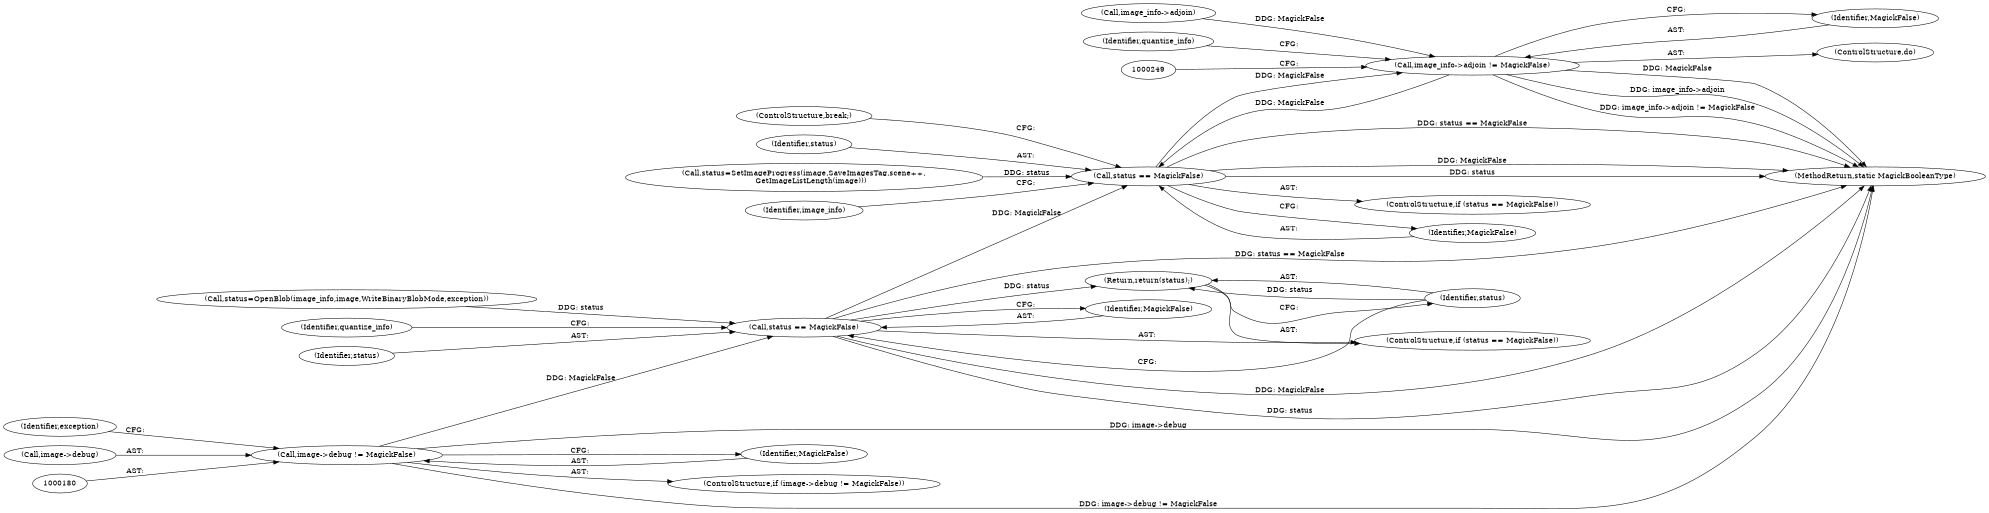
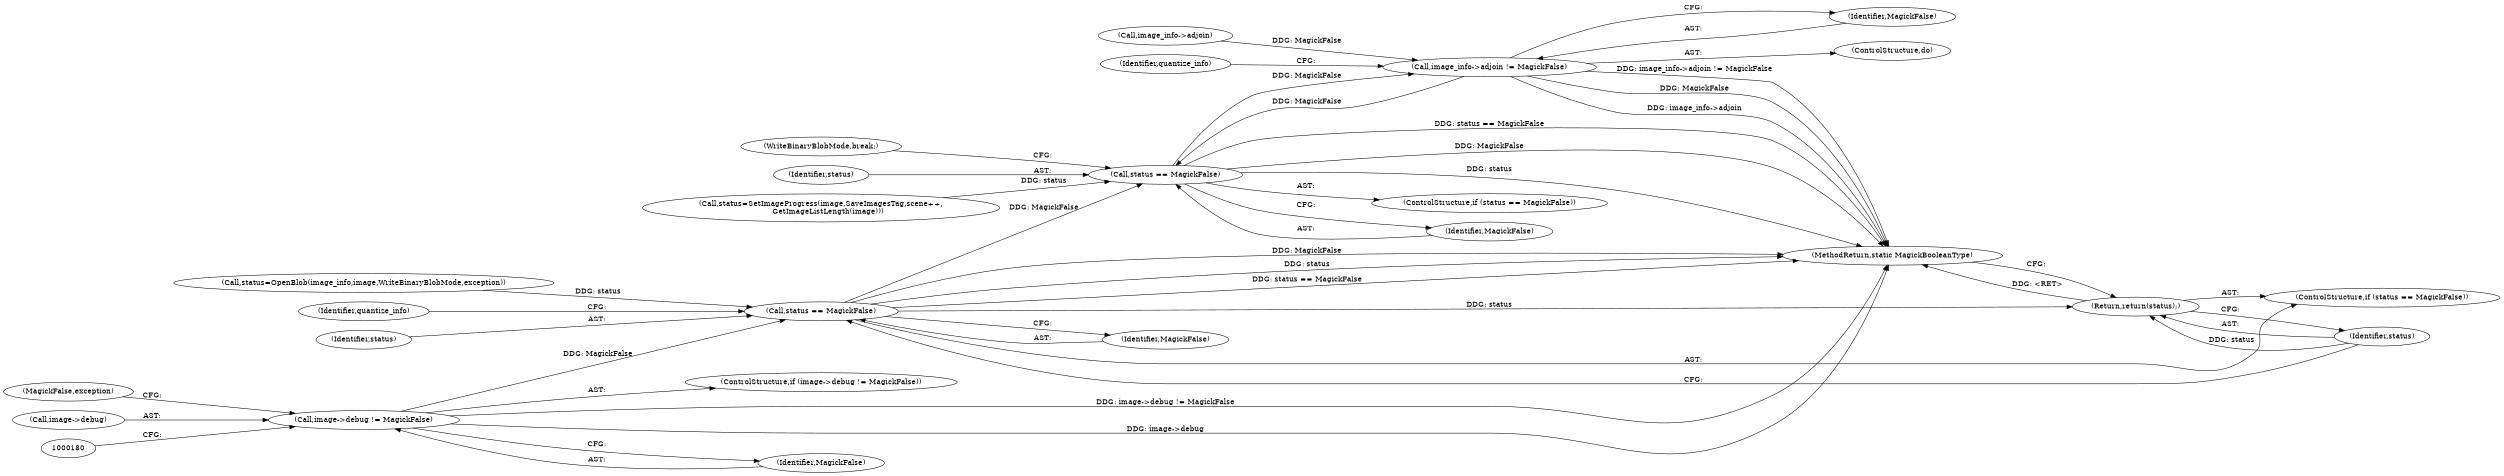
node "1000249": removed
node "(ControlStructure,break;)": label "(ControlStructure,break;)" -> "(WriteBinaryBlobMode,break;)"
node "(Identifier,image_info)": removed
edge "(MethodReturn,static MagickBooleanType)" -> "(Return,return(status);)": added, label "CFG:"
edge "(Return,return(status);)" -> "(MethodReturn,static MagickBooleanType)": added, label "DDG: <RET>"
node "(Identifier,exception)": label "(Identifier,exception)" -> "(MagickFalse,exception)"
edge "1000180" -> "(Call,image->debug != MagickFalse)": label "AST: " -> "CFG: "
